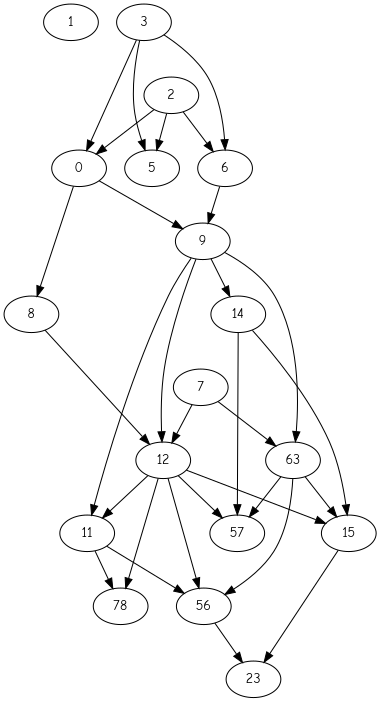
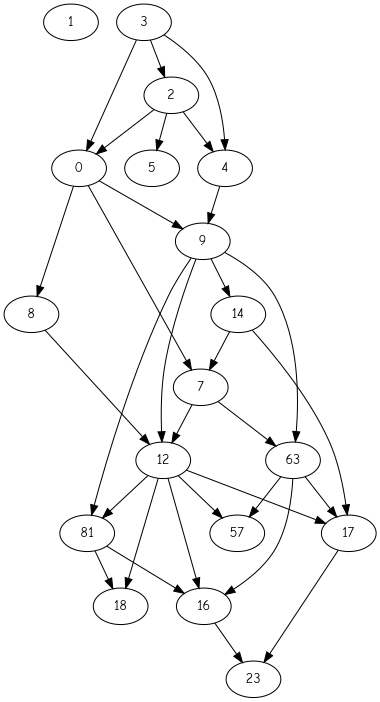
edge "3" -> "5": now "3" -> "2"
node "6": label "6" -> "4"
edge "0" -> "7": added
edge "14" -> "57": now "14" -> "7"
node "11": label "11" -> "81"
node "15": label "15" -> "17"
node "78": label "78" -> "18"
node "56": label "56" -> "16"
